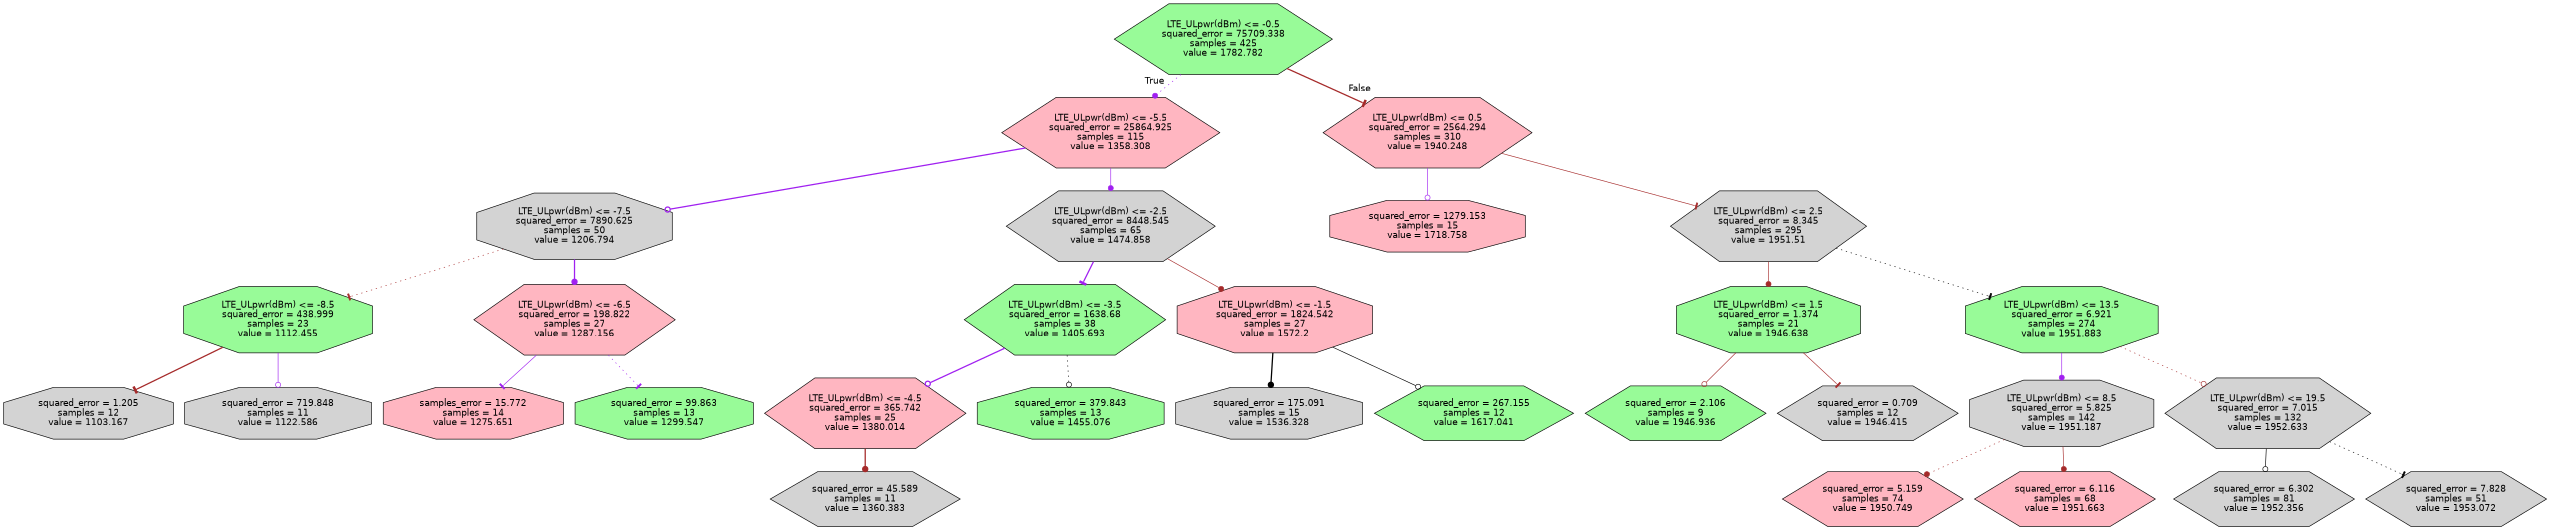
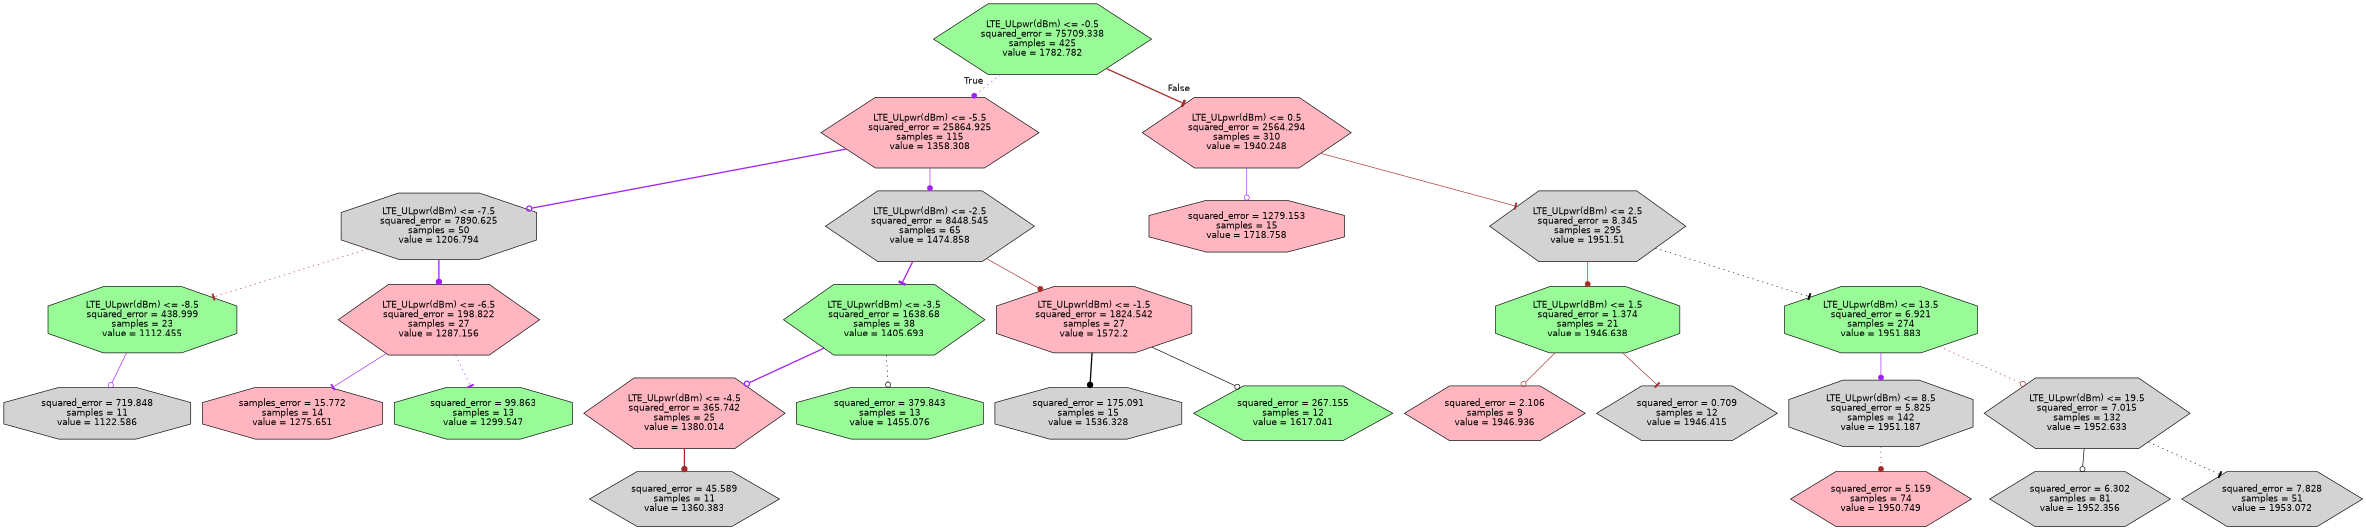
node "squared_error = 1.205 samples = 12 value = 1103.167": removed
node "squared_error = 2.106 samples = 9 value = 1946.936": fillcolor palegreen -> lightpink
node "squared_error = 6.116 samples = 68 value = 1951.663": removed
